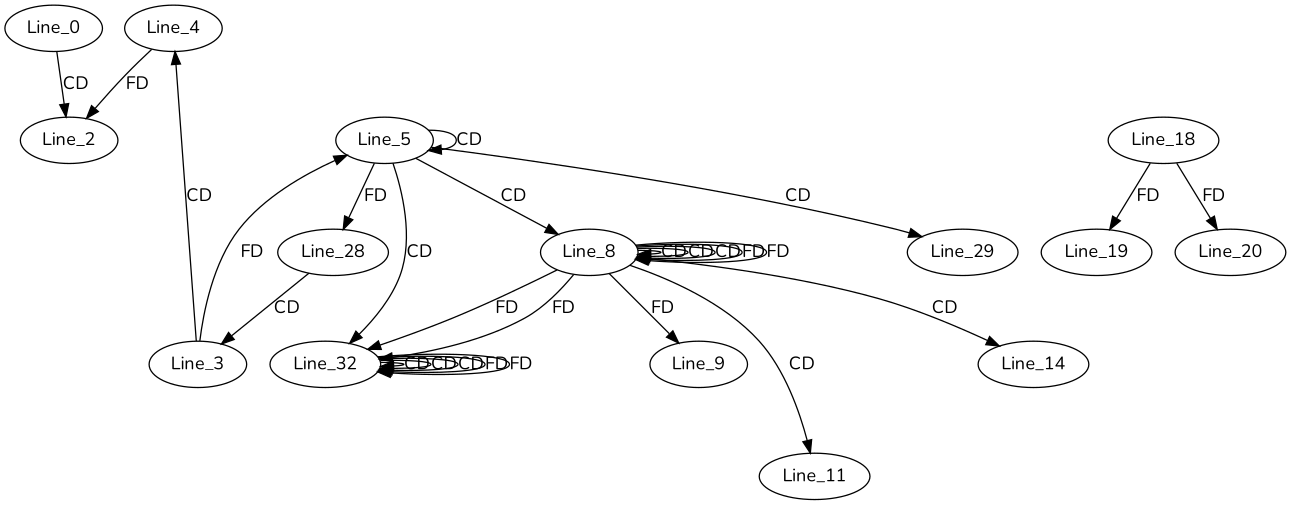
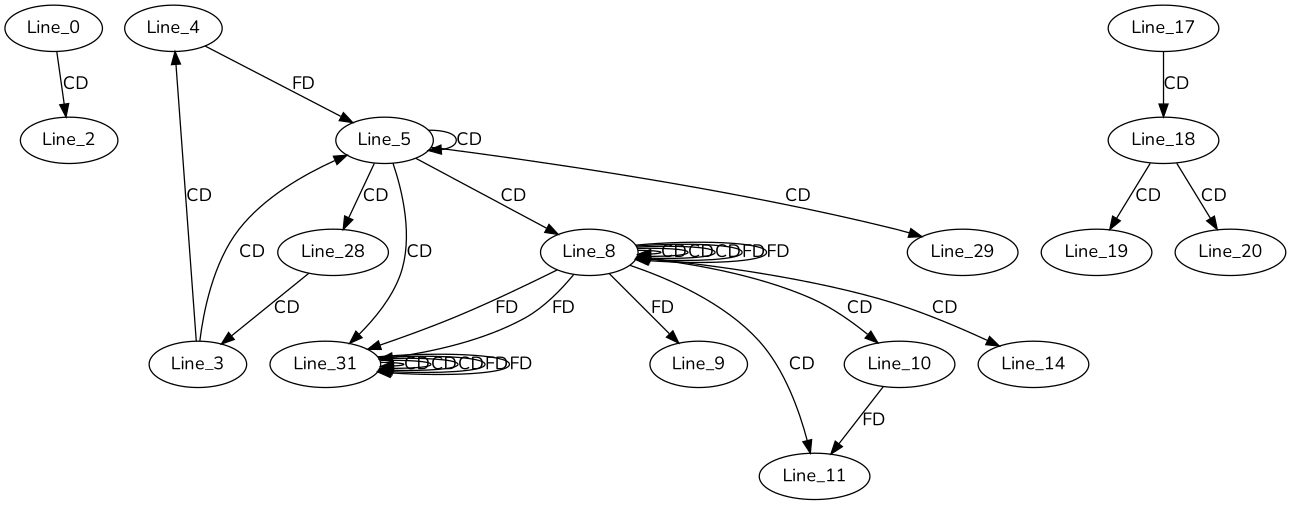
node "Line_17": added
edge "Line_4" -> "Line_2": now "Line_4" -> "Line_5"
edge "Line_5" -> "Line_28": label "FD" -> "CD"
edge "Line_18" -> "Line_19": label "FD" -> "CD"
edge "Line_18" -> "Line_20": label "FD" -> "CD"
edge "Line_3" -> "Line_5": label "FD" -> "CD"
node "Line_32": label "Line_32" -> "Line_31"
node "Line_10": added
